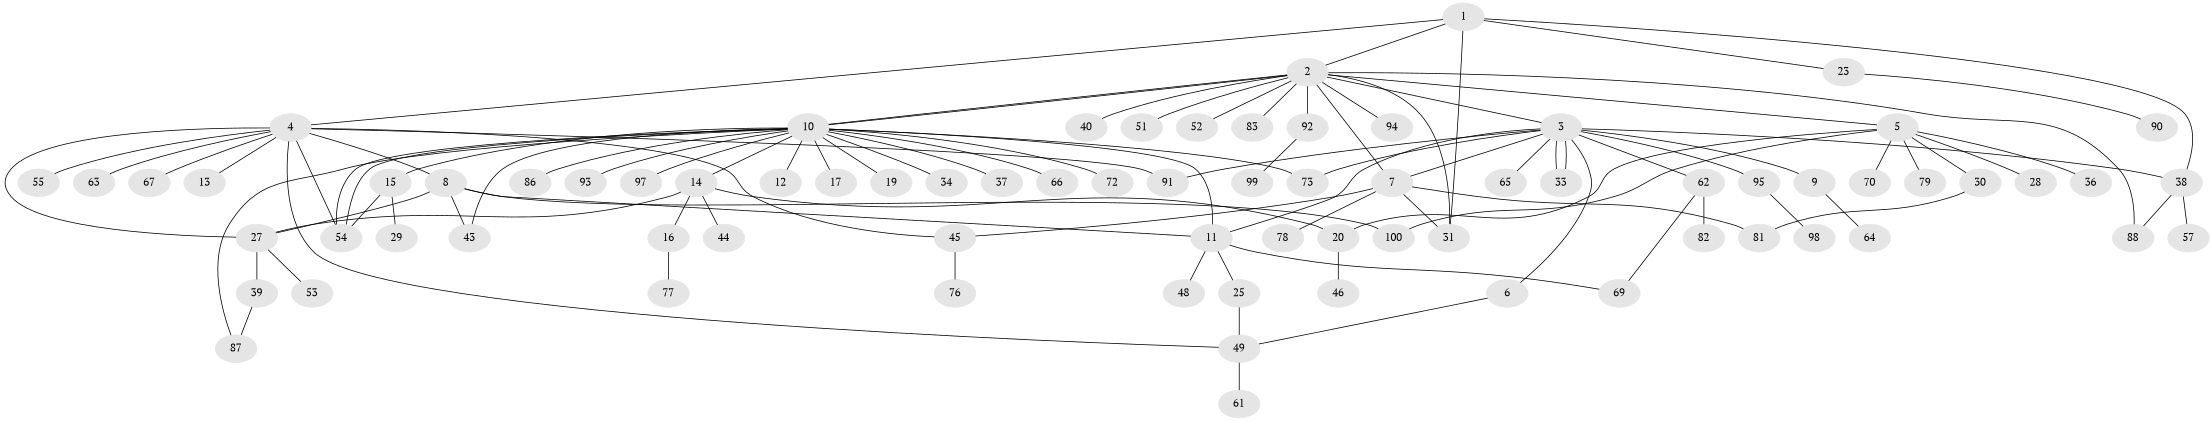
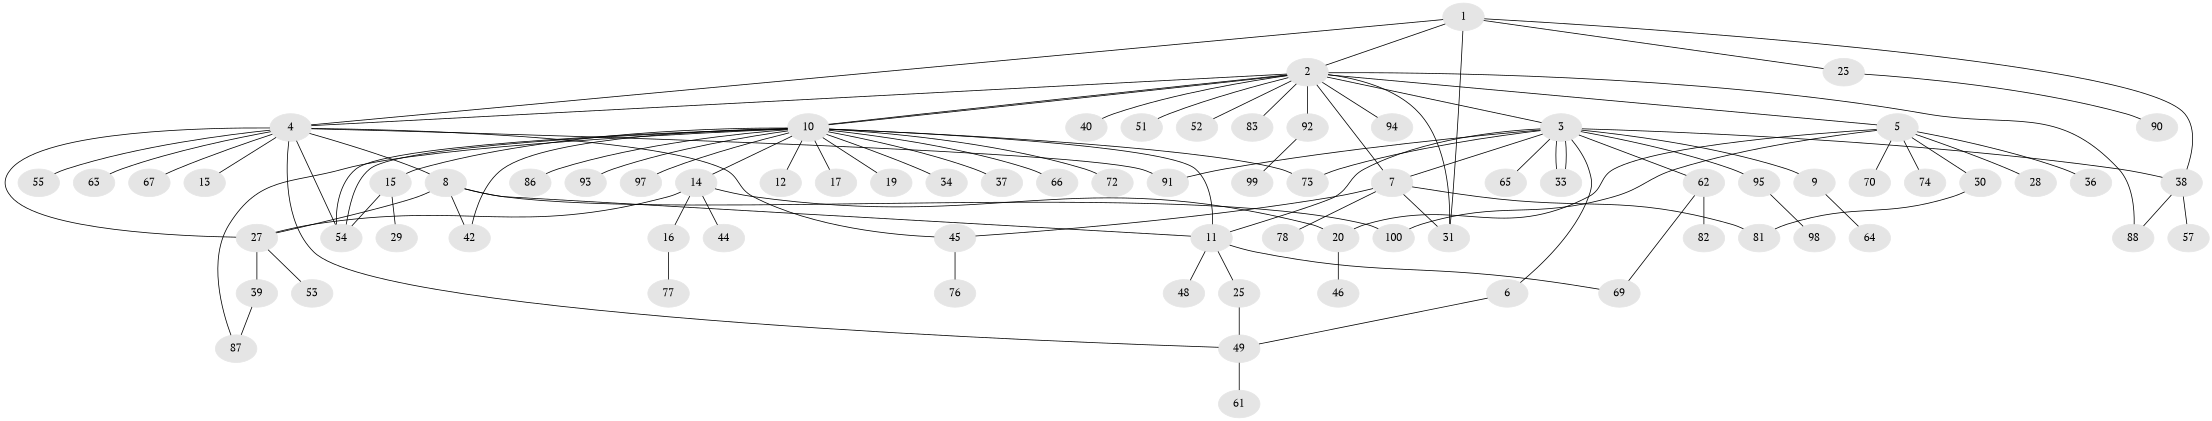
edge "2" -- "4": added
node "79": label "79" -> "74"
node "43": label "43" -> "42"
